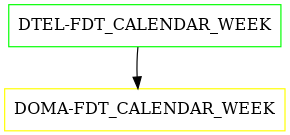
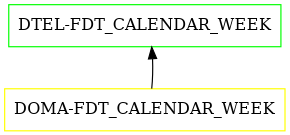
edge "DTEL-FDT_CALENDAR_WEEK" -> "DOMA-FDT_CALENDAR_WEEK": reversed
